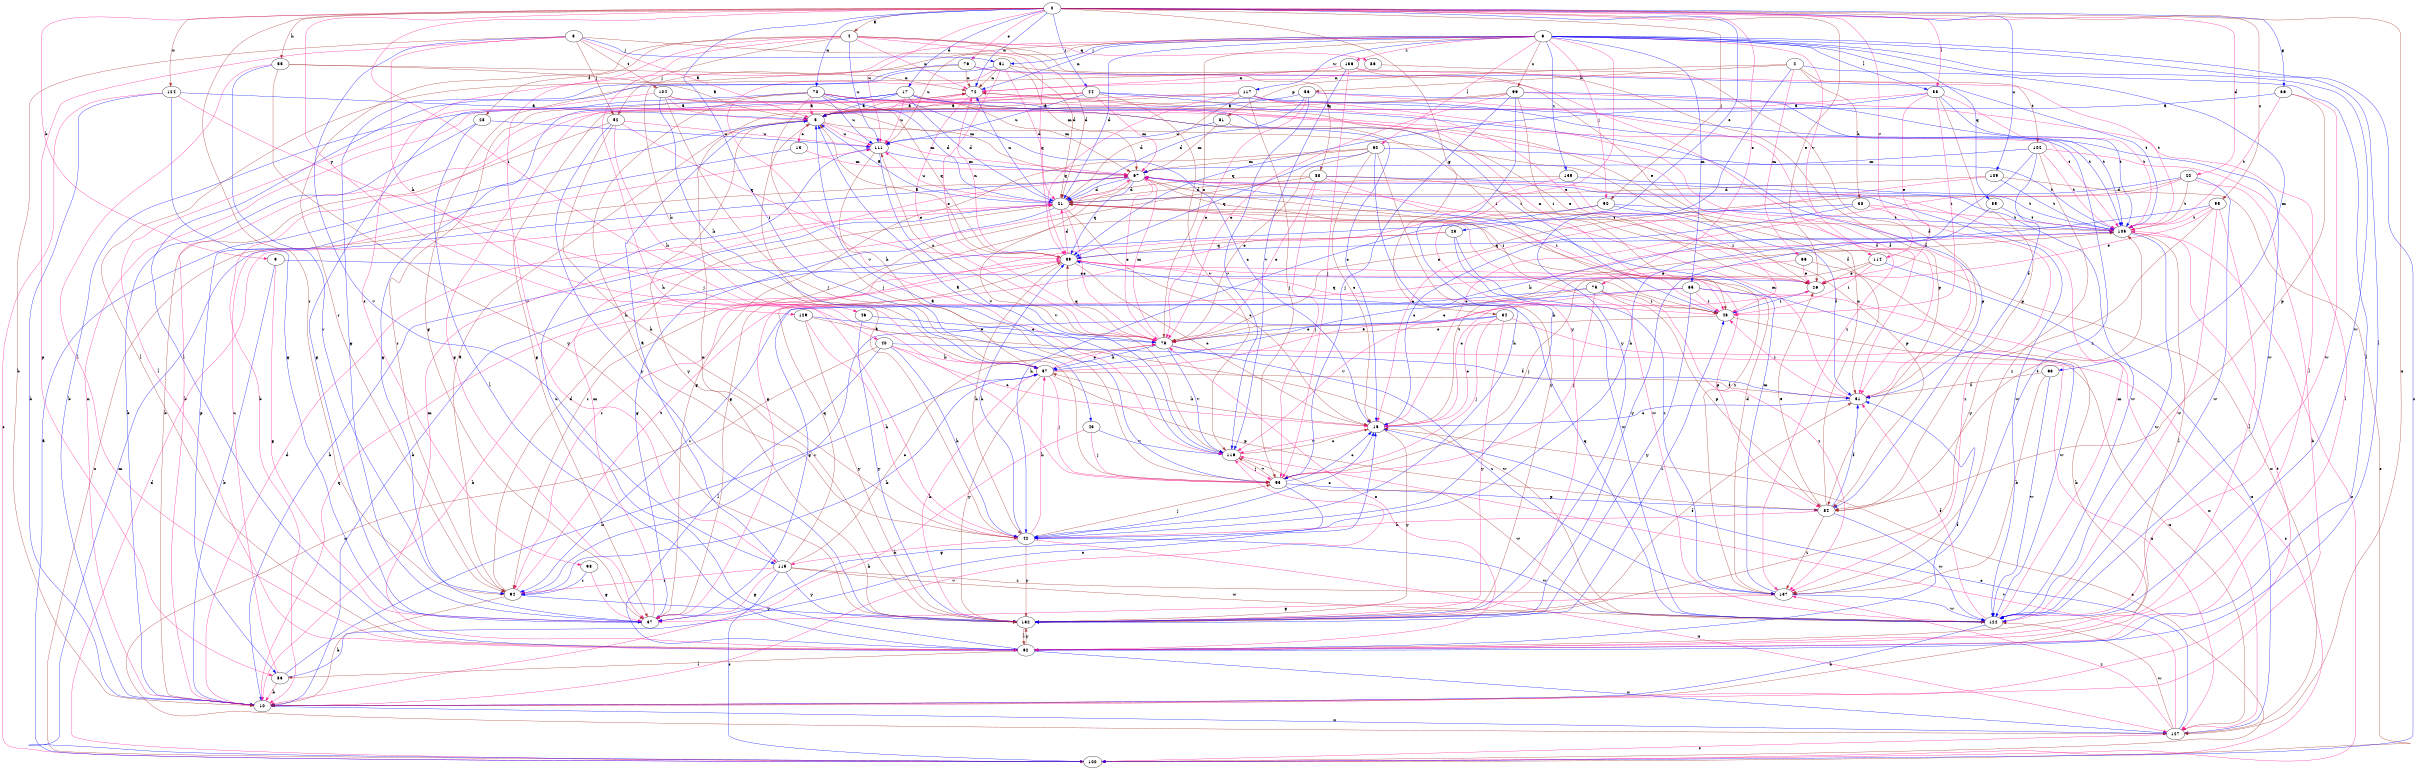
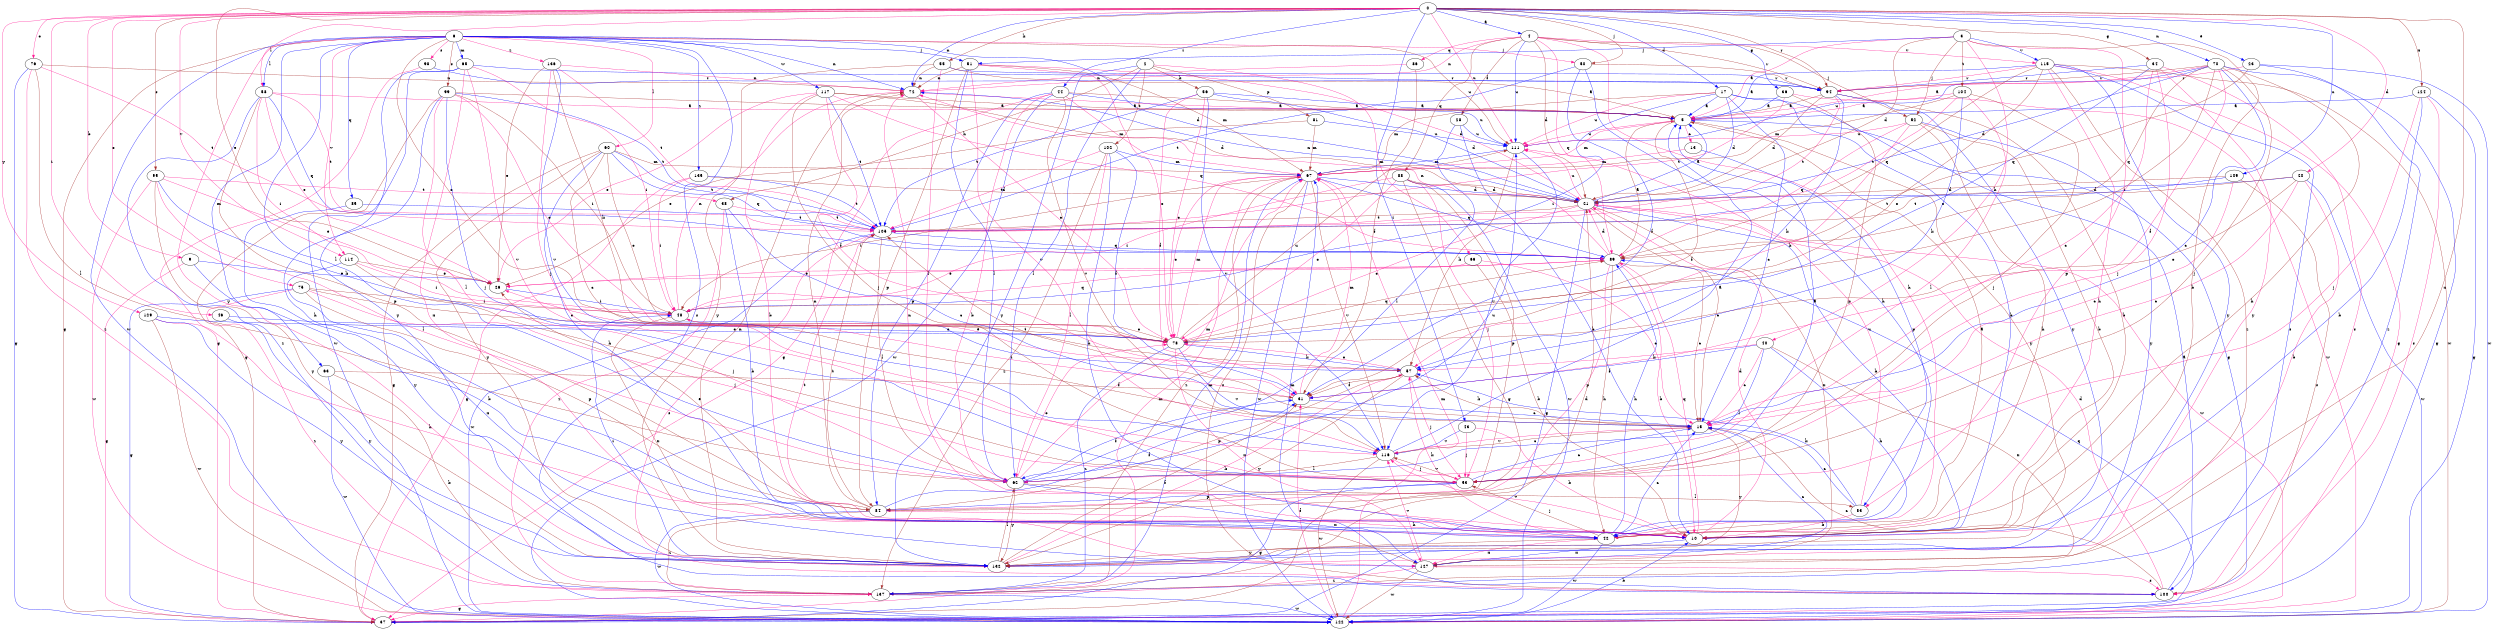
edge "0" -> "4": color brown -> blue
edge "76" -> "105": color blue -> deeppink
edge "95" -> "105": now "95" -> "38"
edge "116" -> "62": added, label "l"
edge "129" -> "132": color brown -> blue
edge "42" -> "115": reversed
